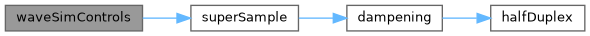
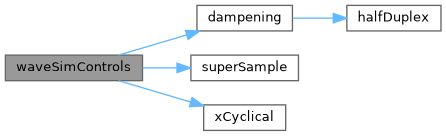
edge "superSample" -> "dampening": now "waveSimControls" -> "dampening"
node "xCyclical": added
